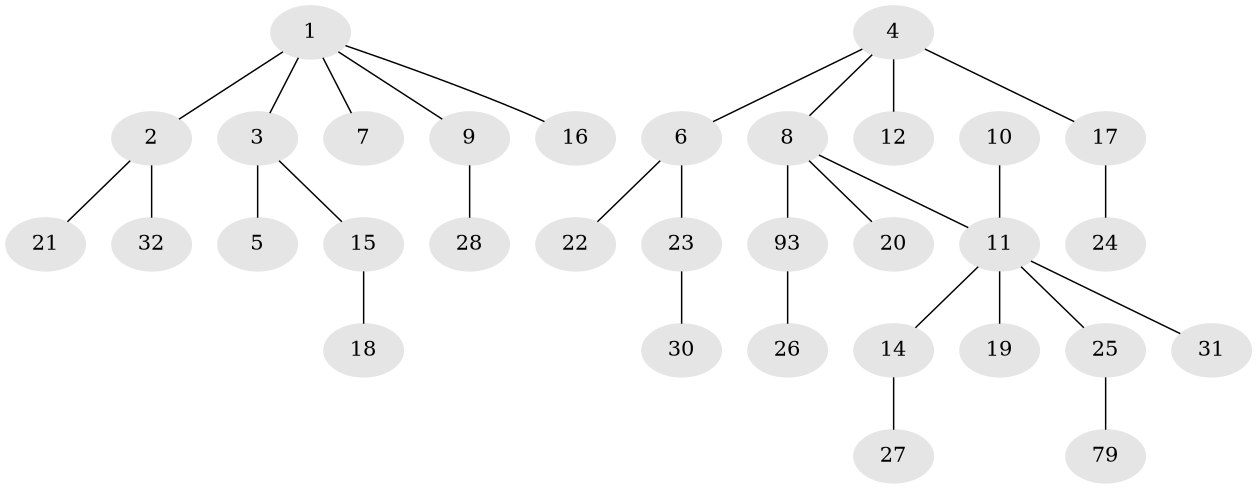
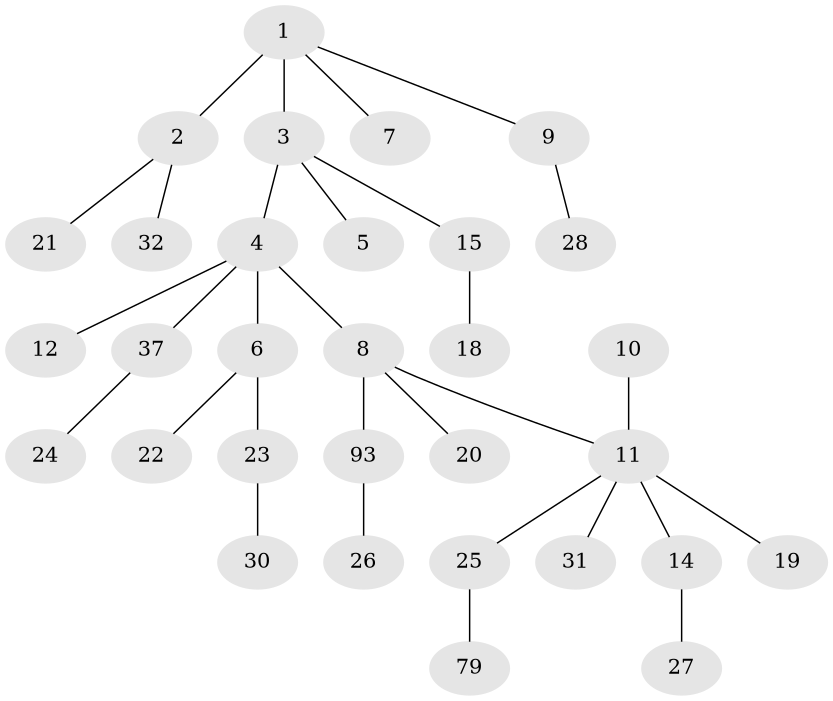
node "16": removed
node "17": label "17" -> "37"
edge "3" -- "4": added
